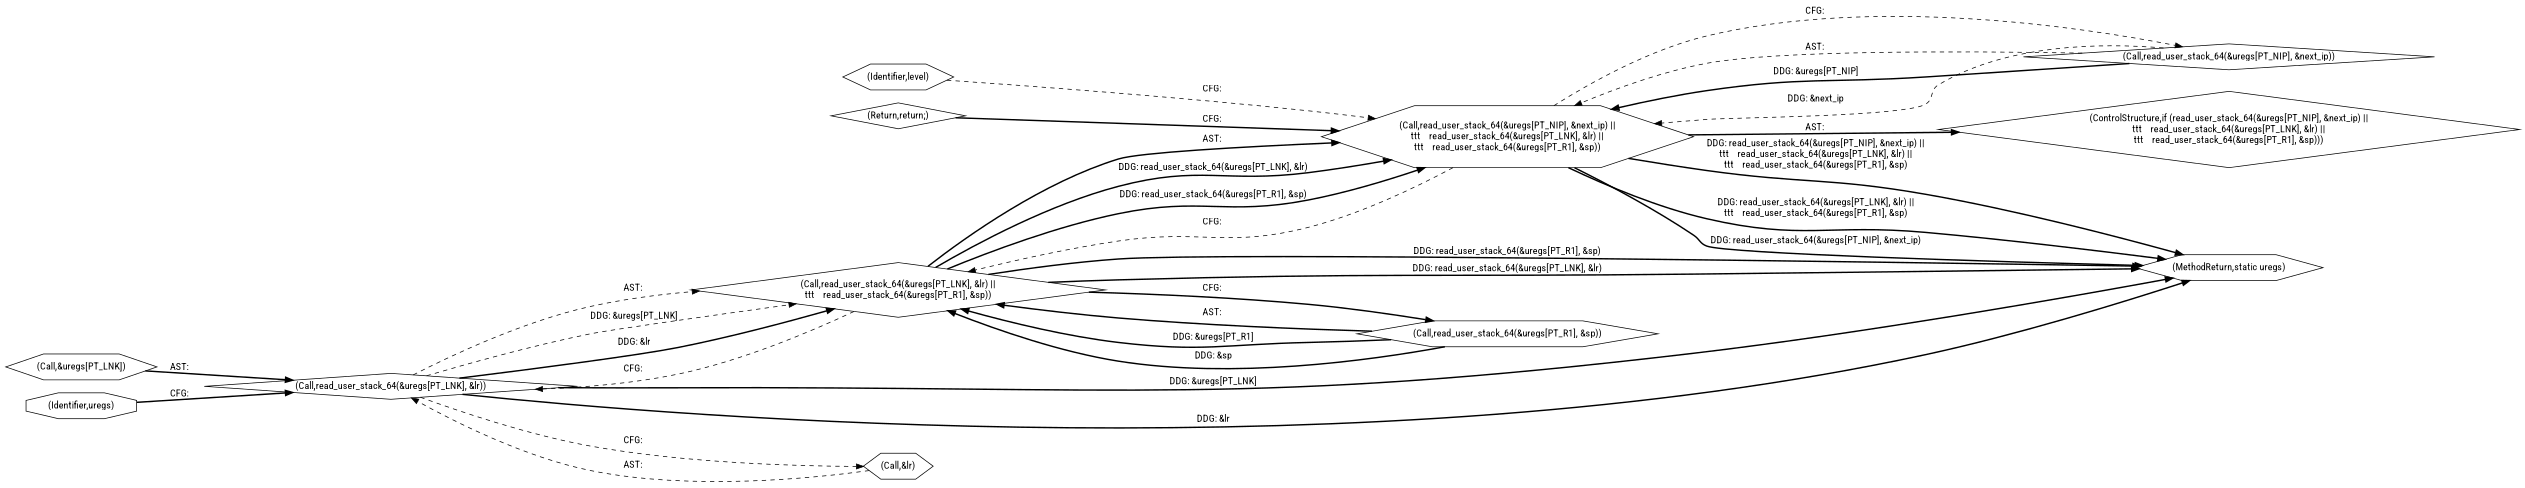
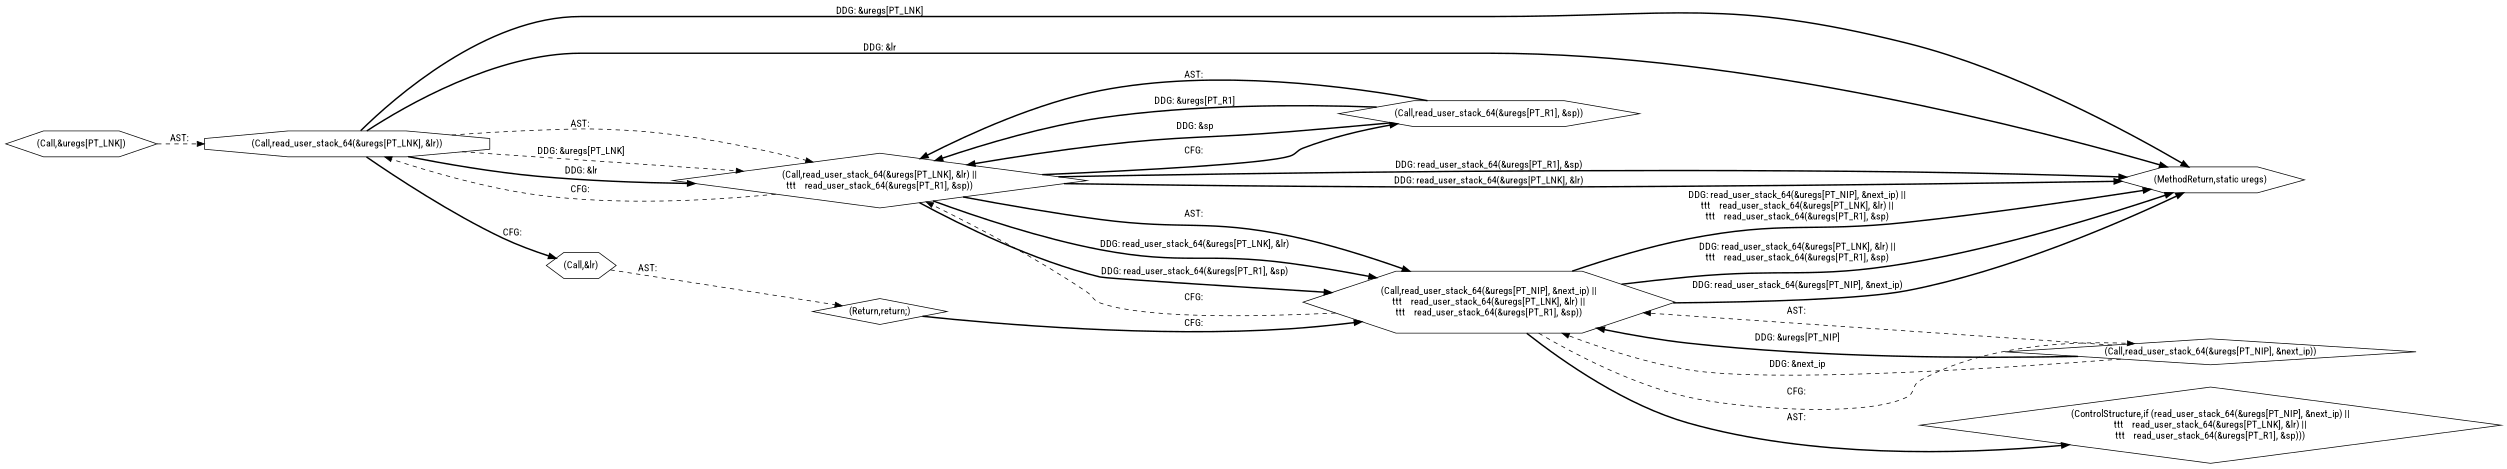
node "(Identifier,level)": removed
edge "(Call,&uregs[PT_LNK])" -> "(Call,read_user_stack_64(&uregs[PT_LNK], &lr))": style bold -> dashed
node "(Call,read_user_stack_64(&uregs[PT_LNK], &lr))": shape diamond -> octagon
node "(Identifier,uregs)": removed
edge "(Call,read_user_stack_64(&uregs[PT_LNK], &lr))" -> "(Call,&lr)": style dashed -> bold
edge "(Call,&lr)" -> "(Call,read_user_stack_64(&uregs[PT_LNK], &lr))": now "(Call,&lr)" -> "(Return,return;)"
